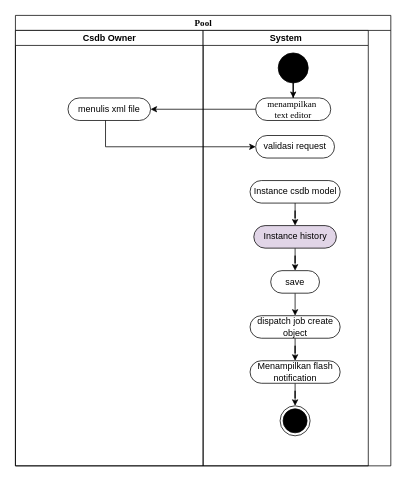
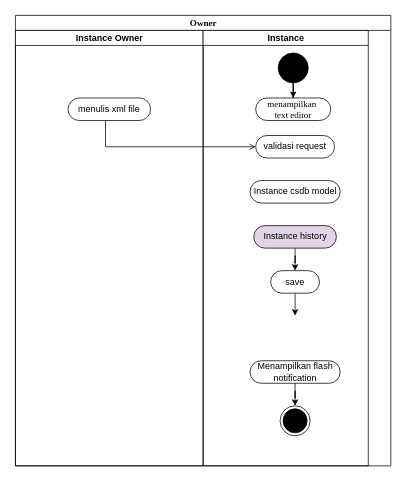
node "Pool": label "Pool" -> "Owner"
node "Csdb Owner": label "Csdb Owner" -> "Instance Owner"
node "System": label "System" -> "Instance"
edge "menampilkan text editor" -> "menulis xml file": removed
edge "menulis xml file" -> "validasi request": arrowhead classic -> open
edge "Instance csdb model" -> "Instance history": removed
node "dispatch job create object": removed
edge "dispatch job create object" -> "Menampilkan flash notification": removed
